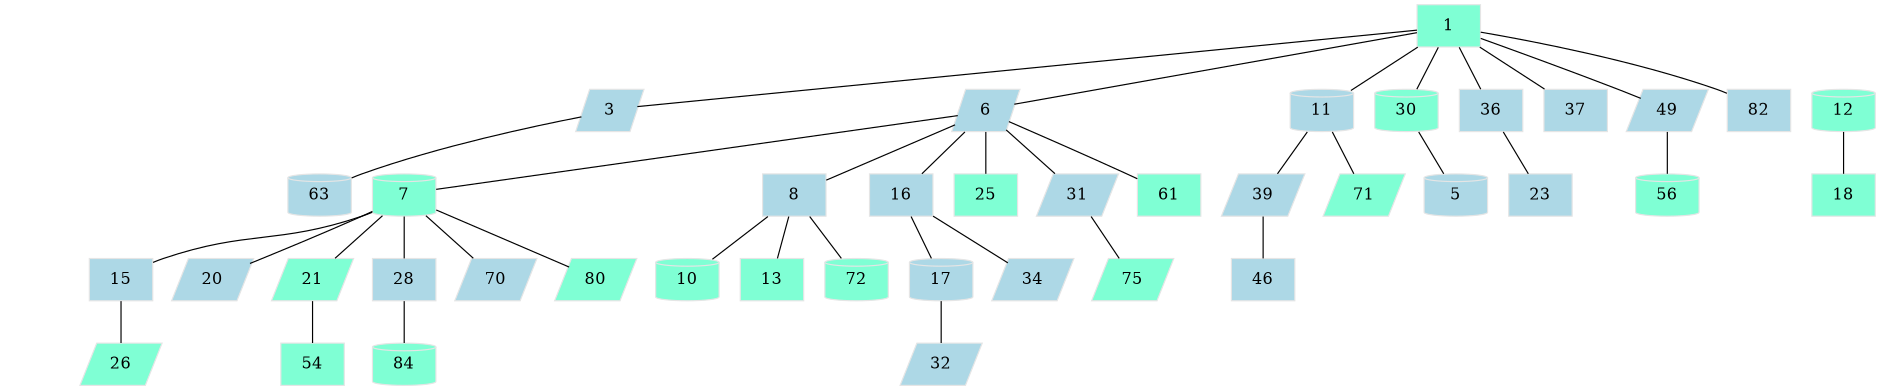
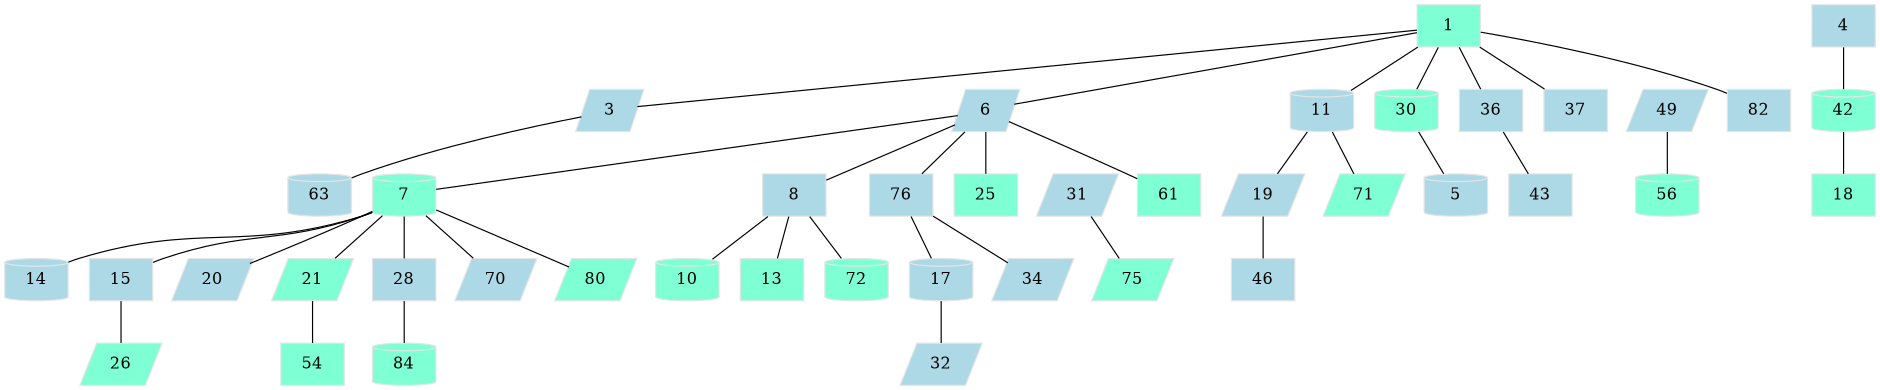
node "4": added
edge "1" -- "49": removed
node "12": label "12" -> "42"
edge "6" -- "31": removed
node "16": label "16" -> "76"
node "39": label "39" -> "19"
node "23": label "23" -> "43"
node "14": added
